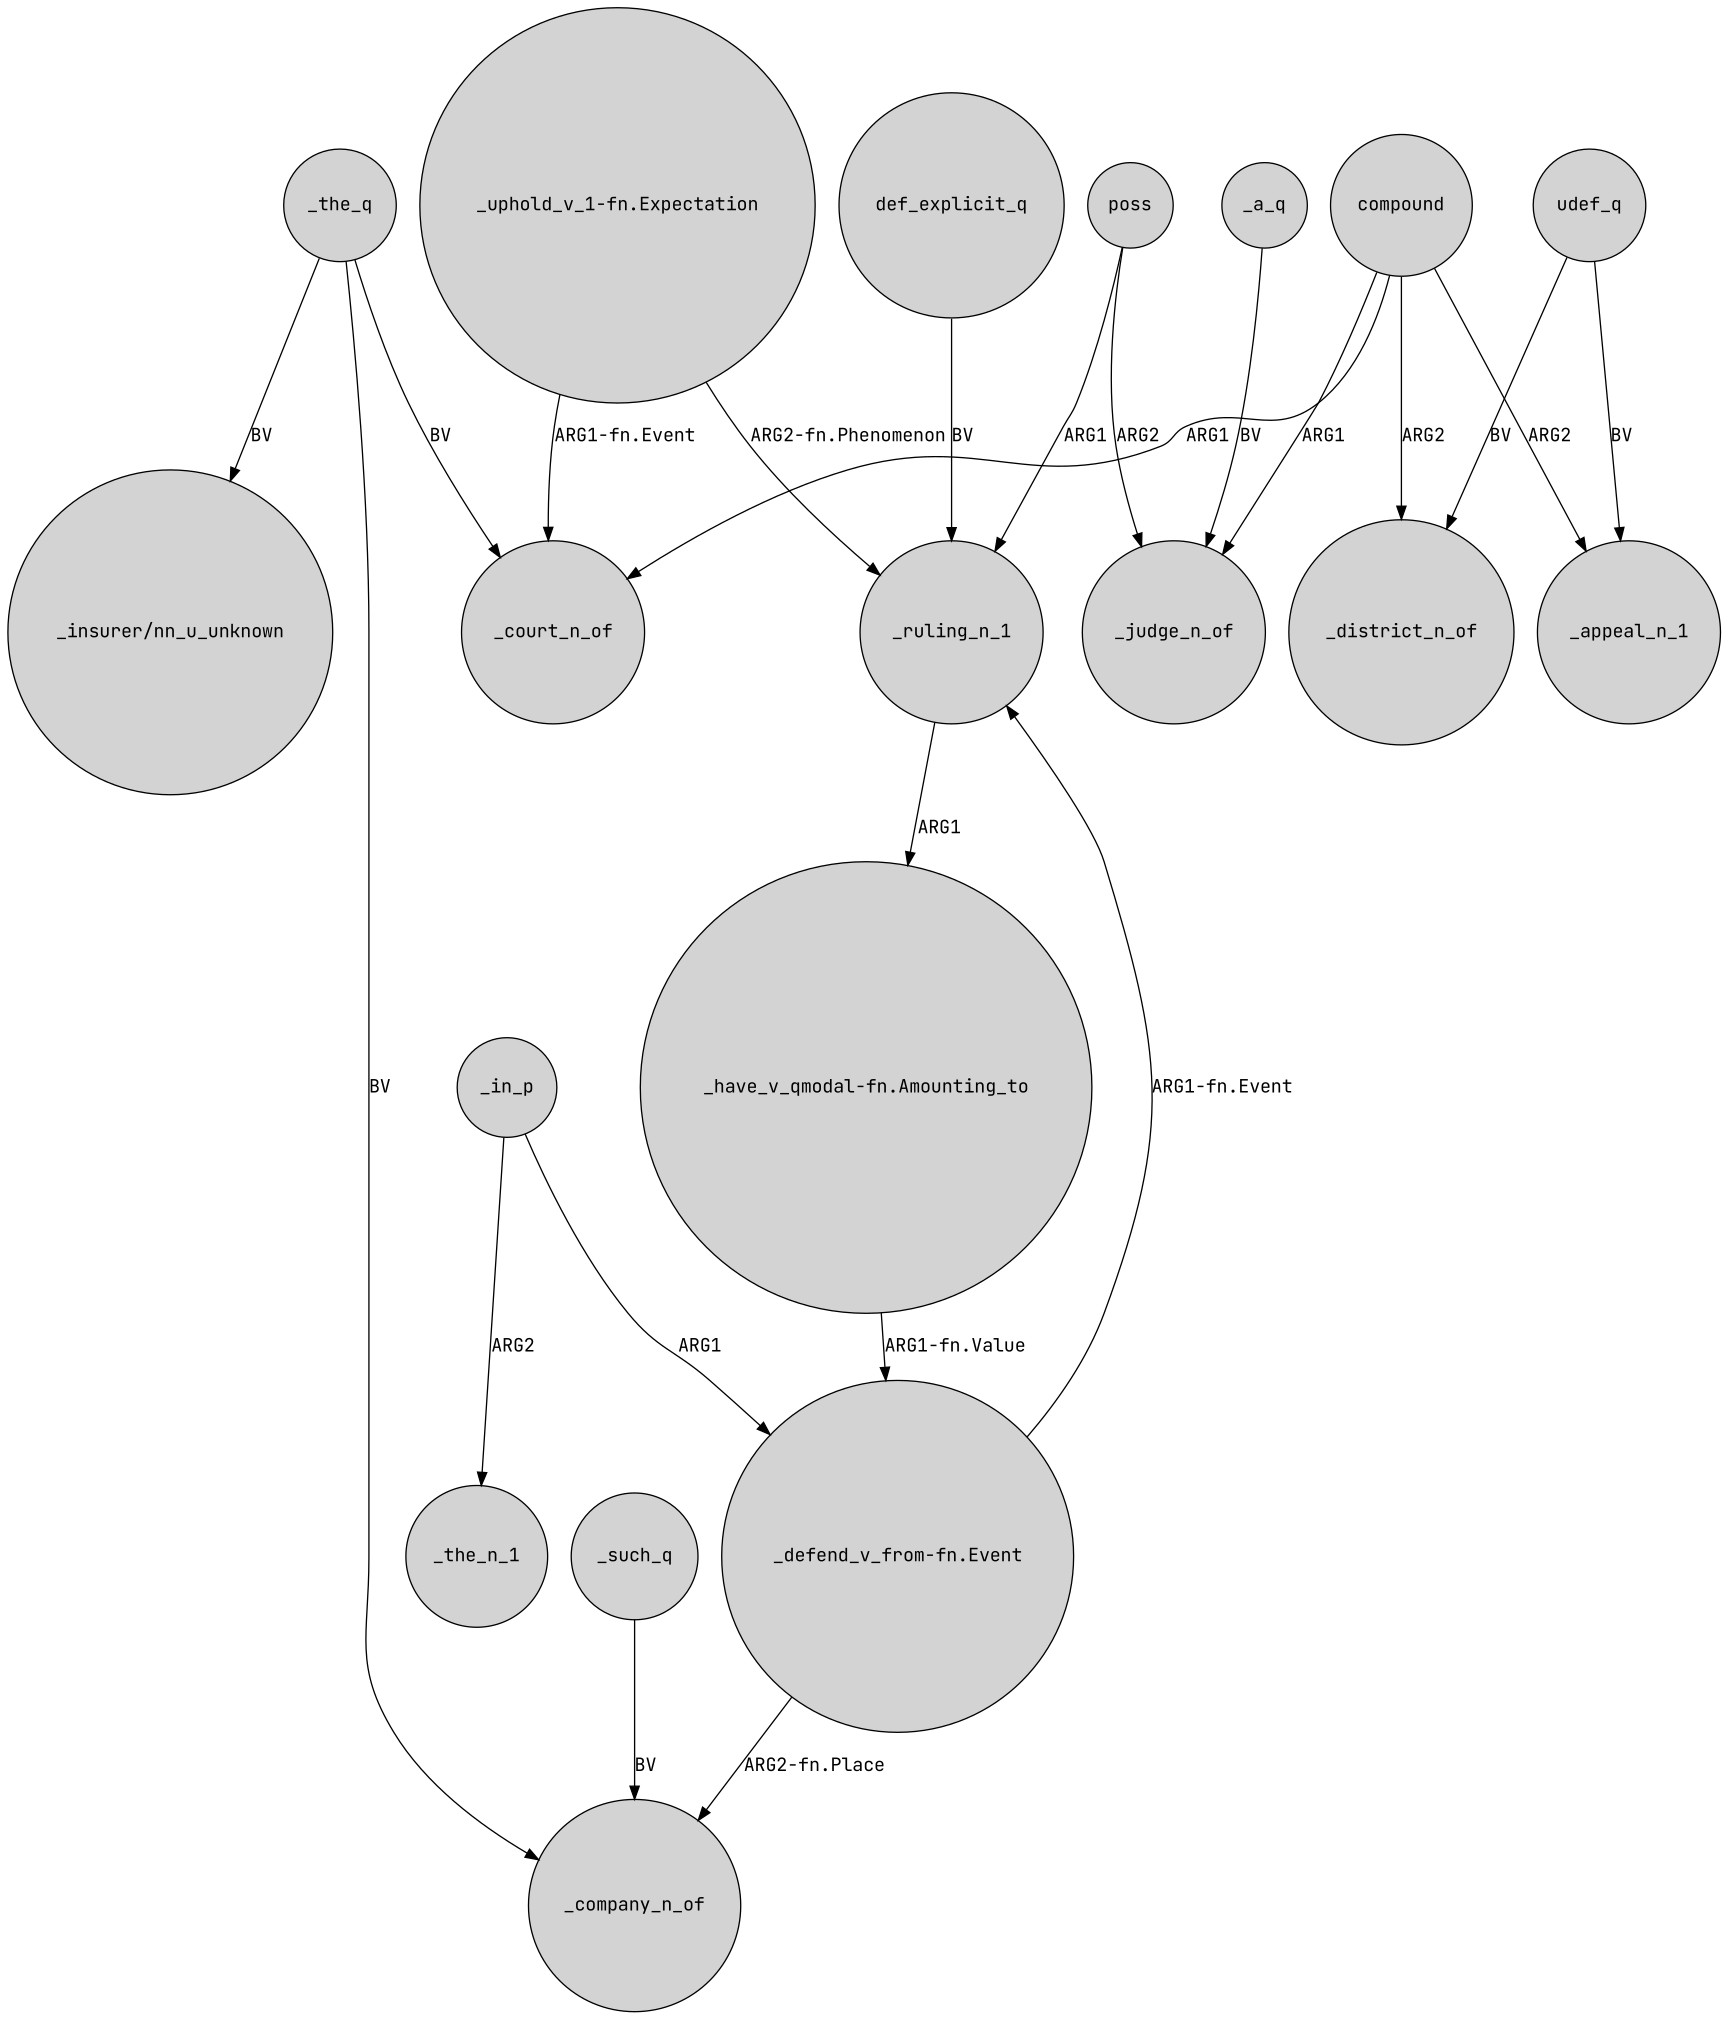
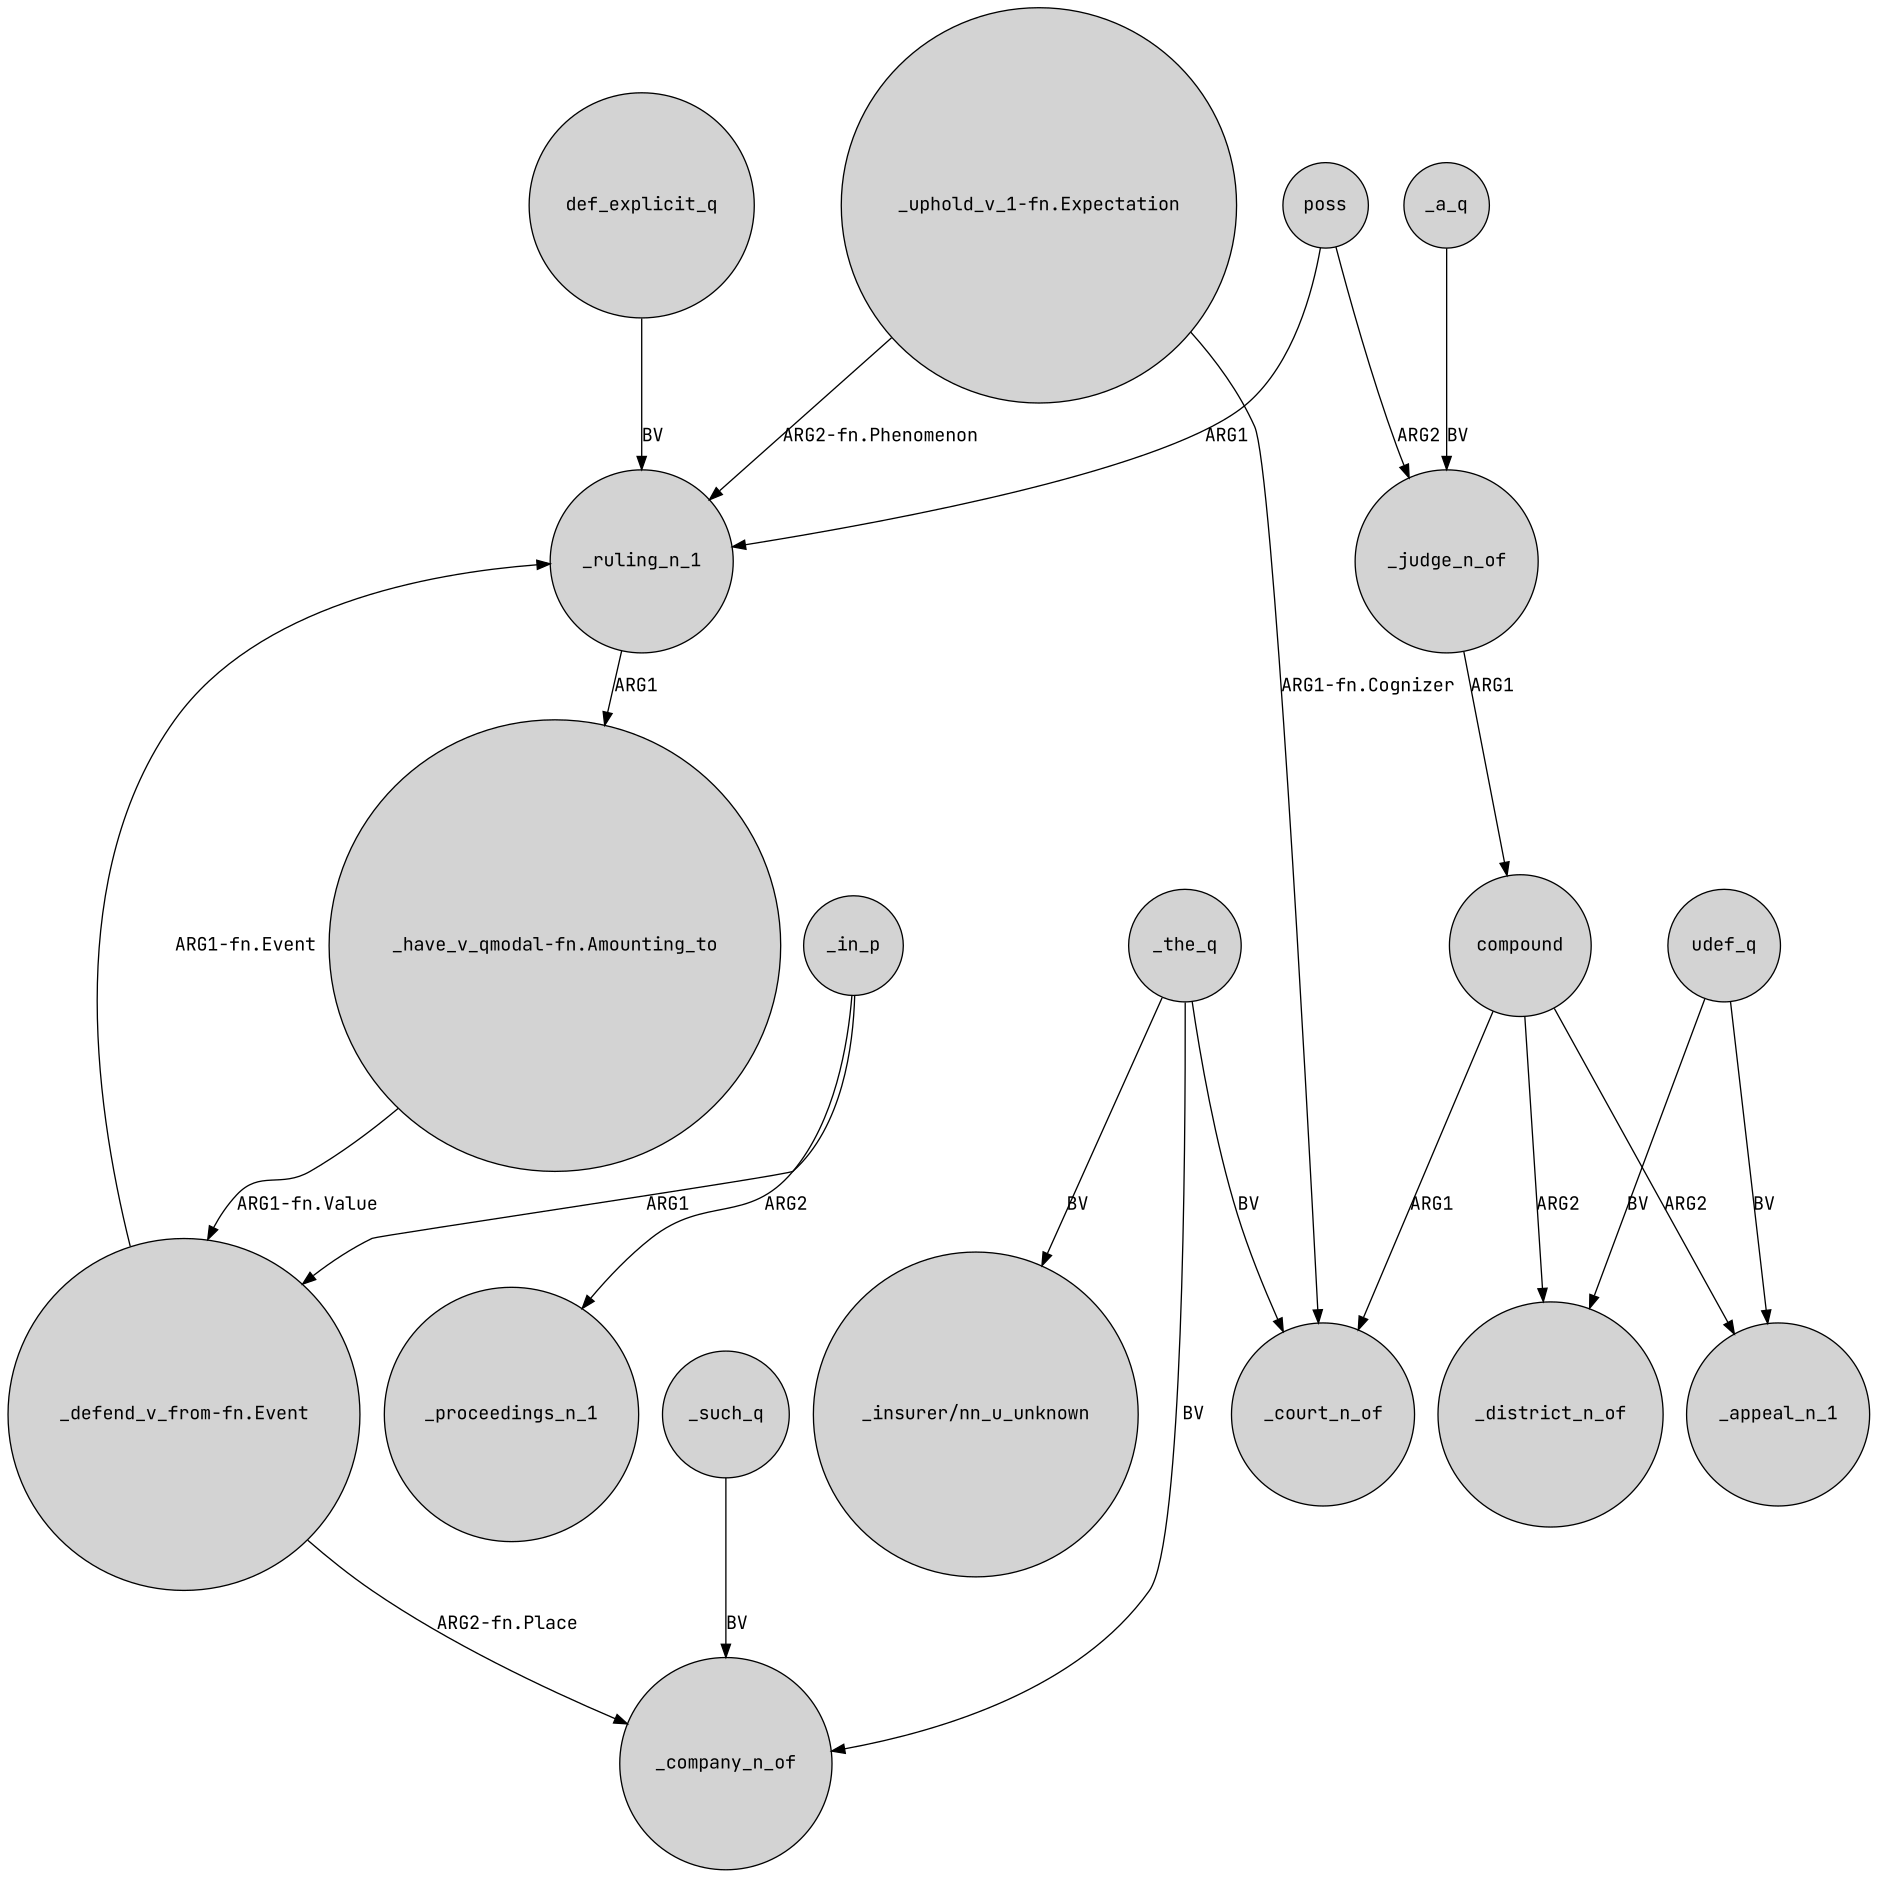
edge "compound" -> "_judge_n_of": reversed
edge "_uphold_v_1-fn.Expectation" -> "_court_n_of": label "ARG1-fn.Event" -> "ARG1-fn.Cognizer"
node "_the_n_1": label "_the_n_1" -> "_proceedings_n_1"
